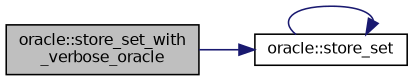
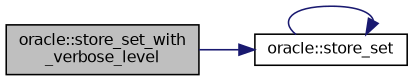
node "oracle::store_set_with _verbose_oracle": label "oracle::store_set_with _verbose_oracle" -> "oracle::store_set_with _verbose_level"
